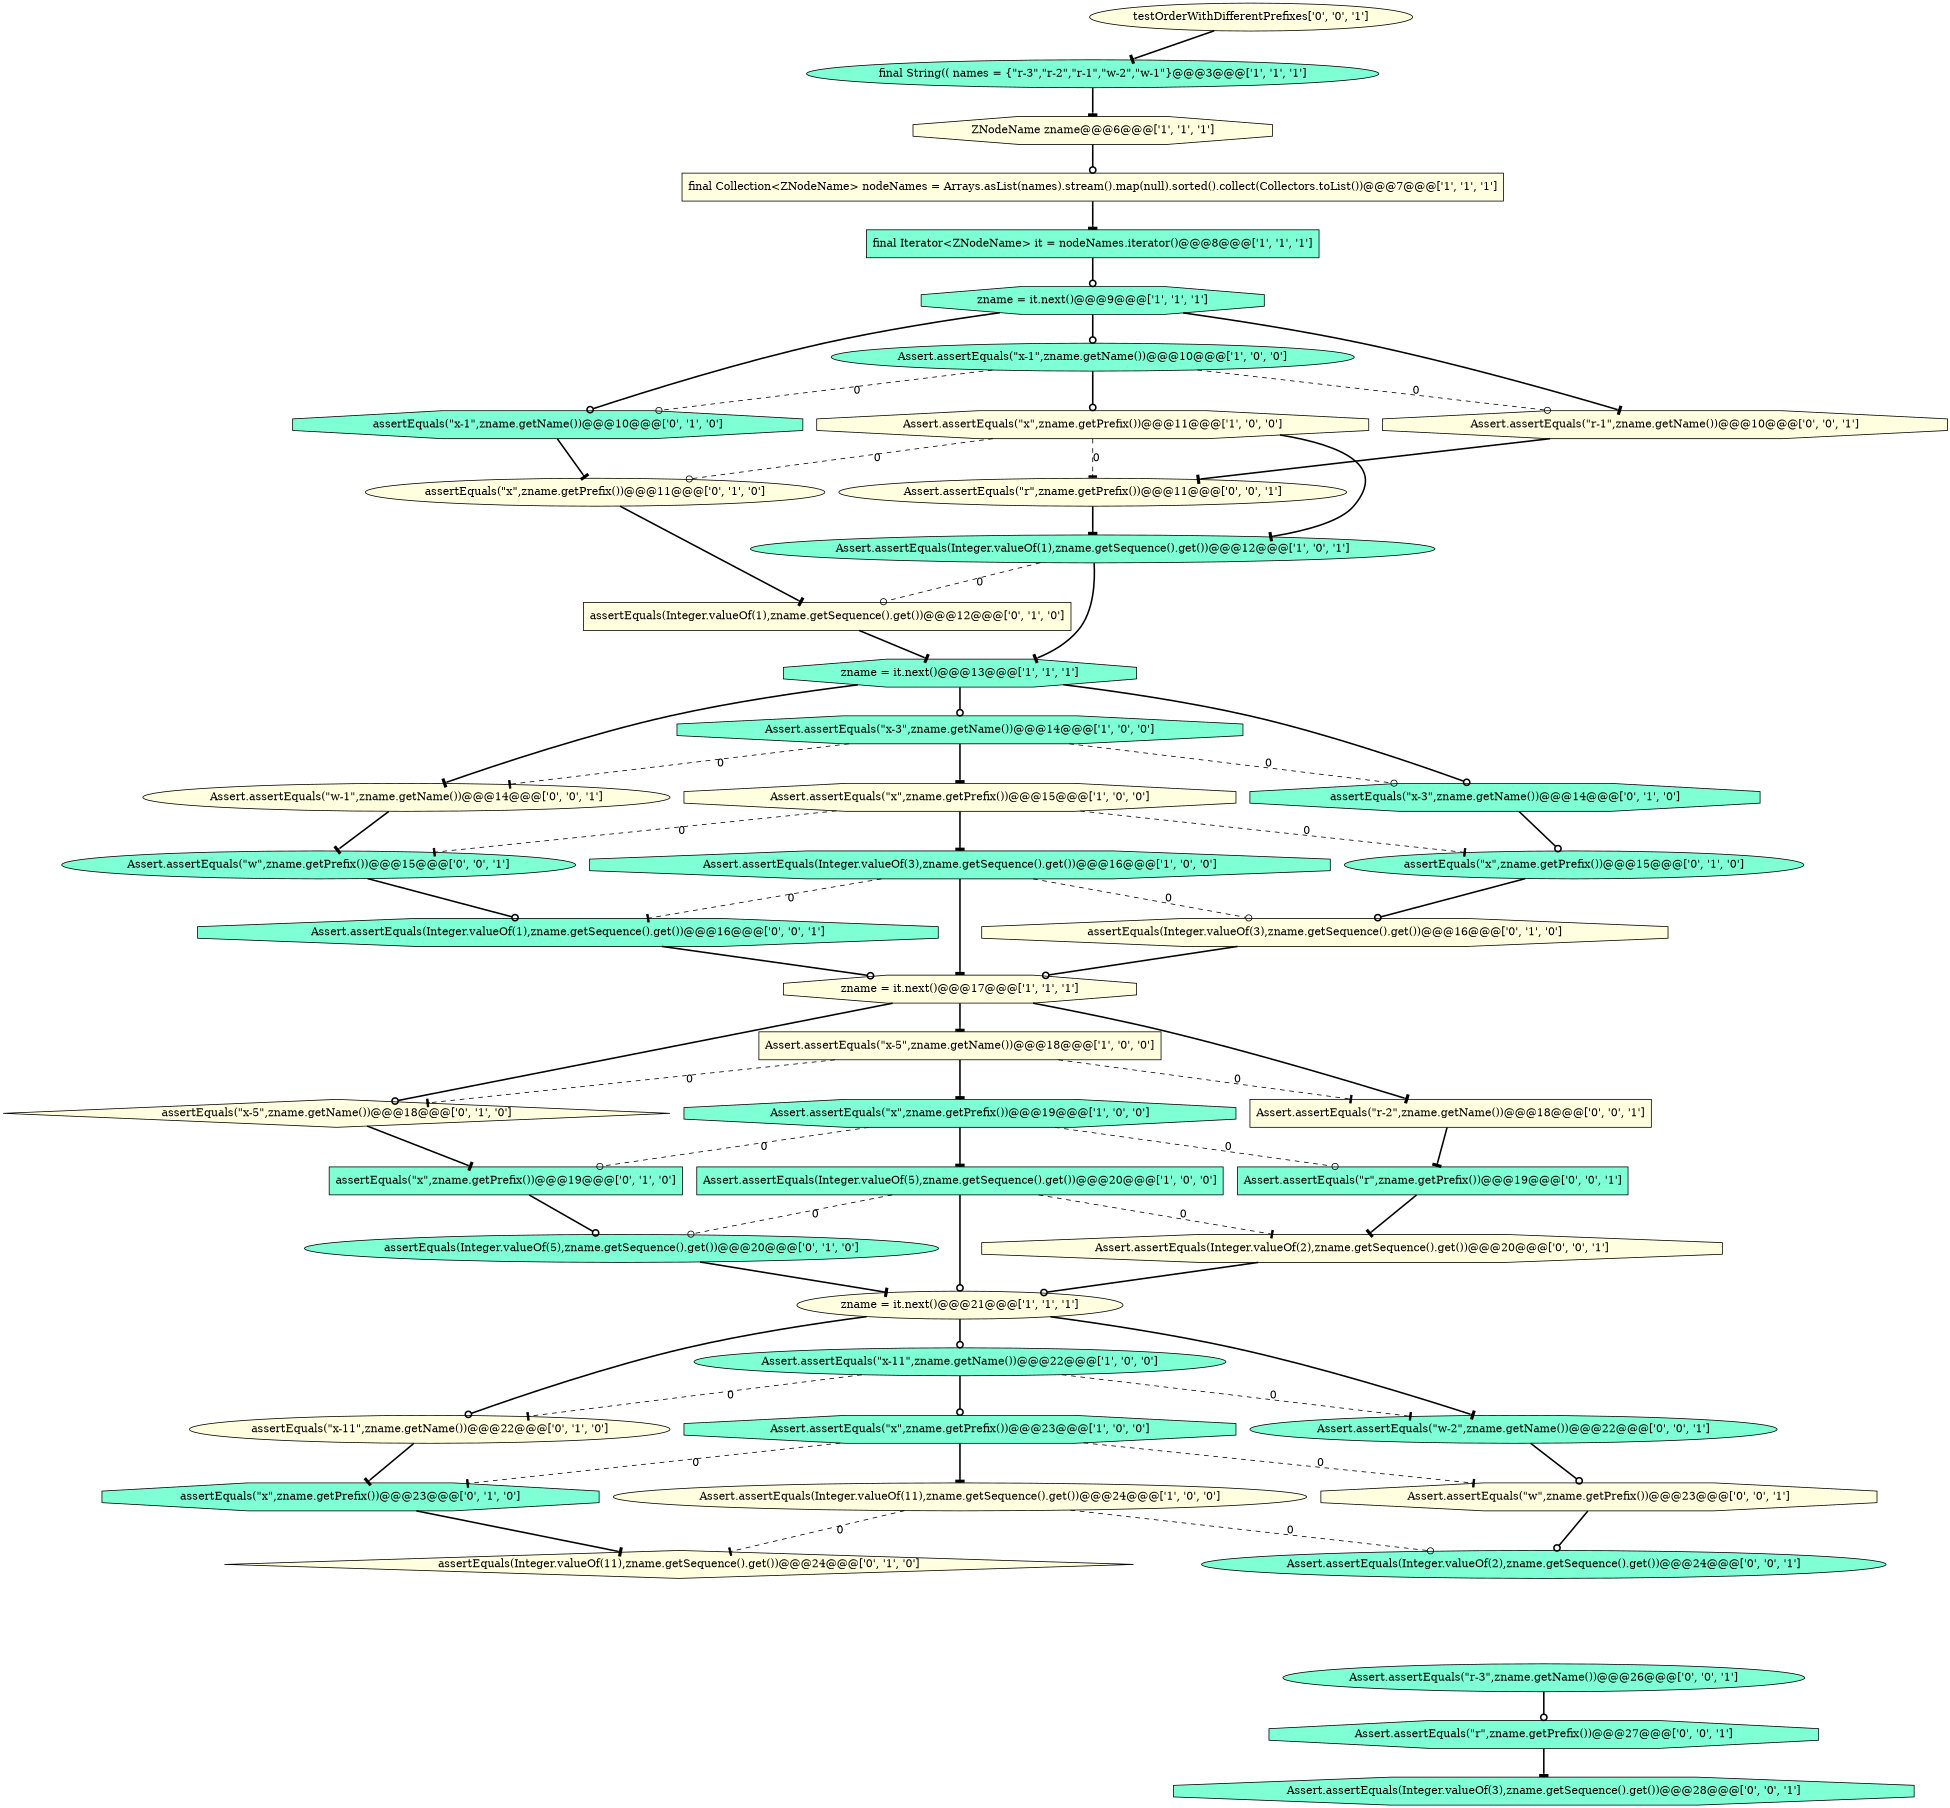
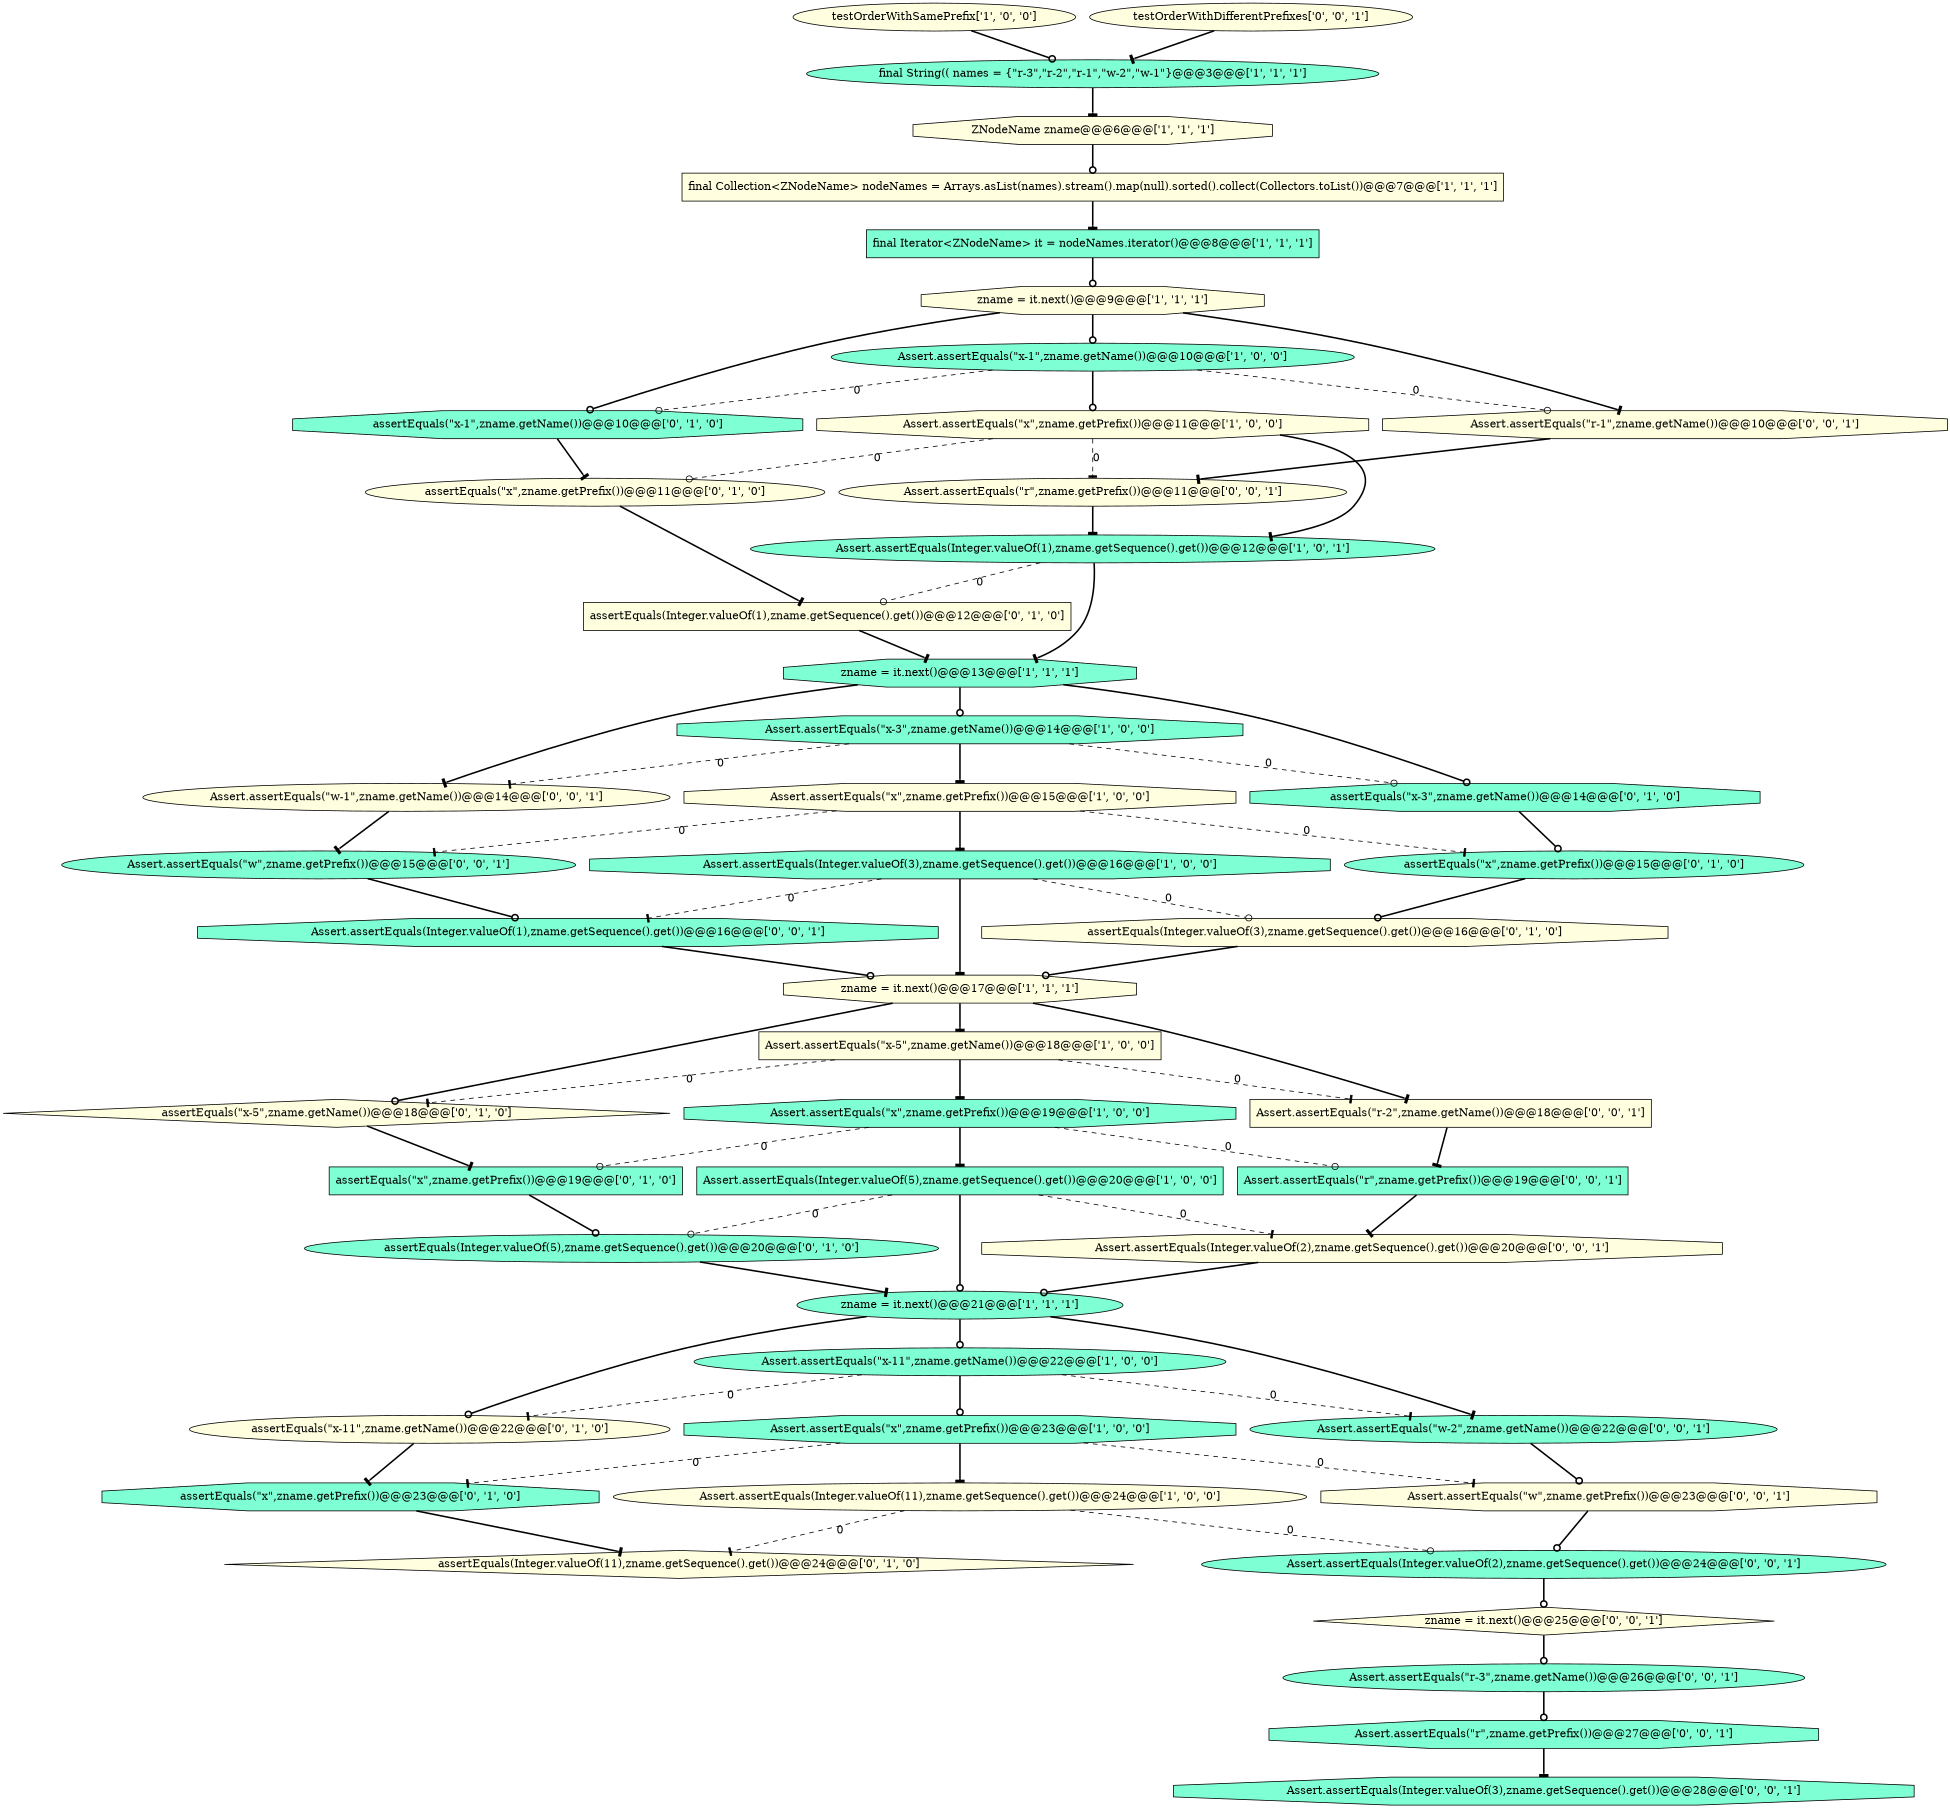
node "testOrderWithSamePrefix['1', '0', '0']": added
node "zname = it.next()@@@9@@@['1', '1', '1']": fillcolor aquamarine -> lightyellow
node "zname = it.next()@@@21@@@['1', '1', '1']": fillcolor lightyellow -> aquamarine
node "zname = it.next()@@@25@@@['0', '0', '1']": added
